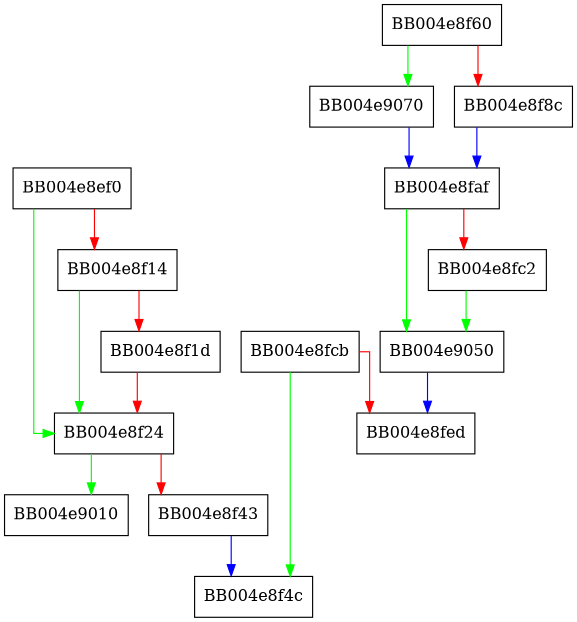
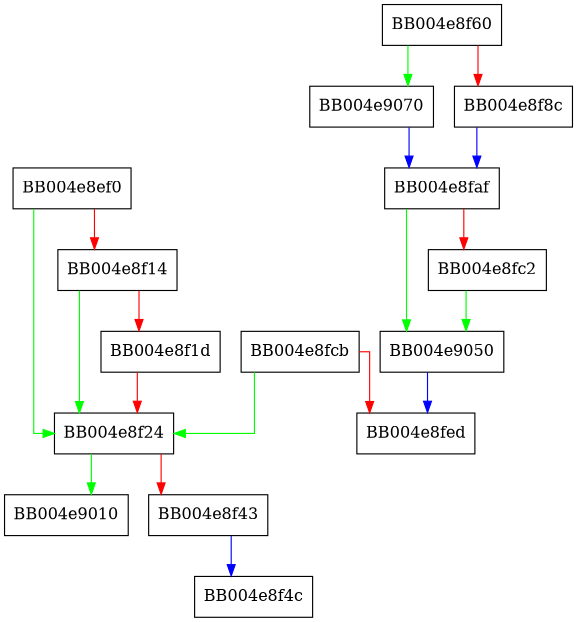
edge "BB004e8fcb" -> "BB004e8f4c": now "BB004e8fcb" -> "BB004e8f24"
